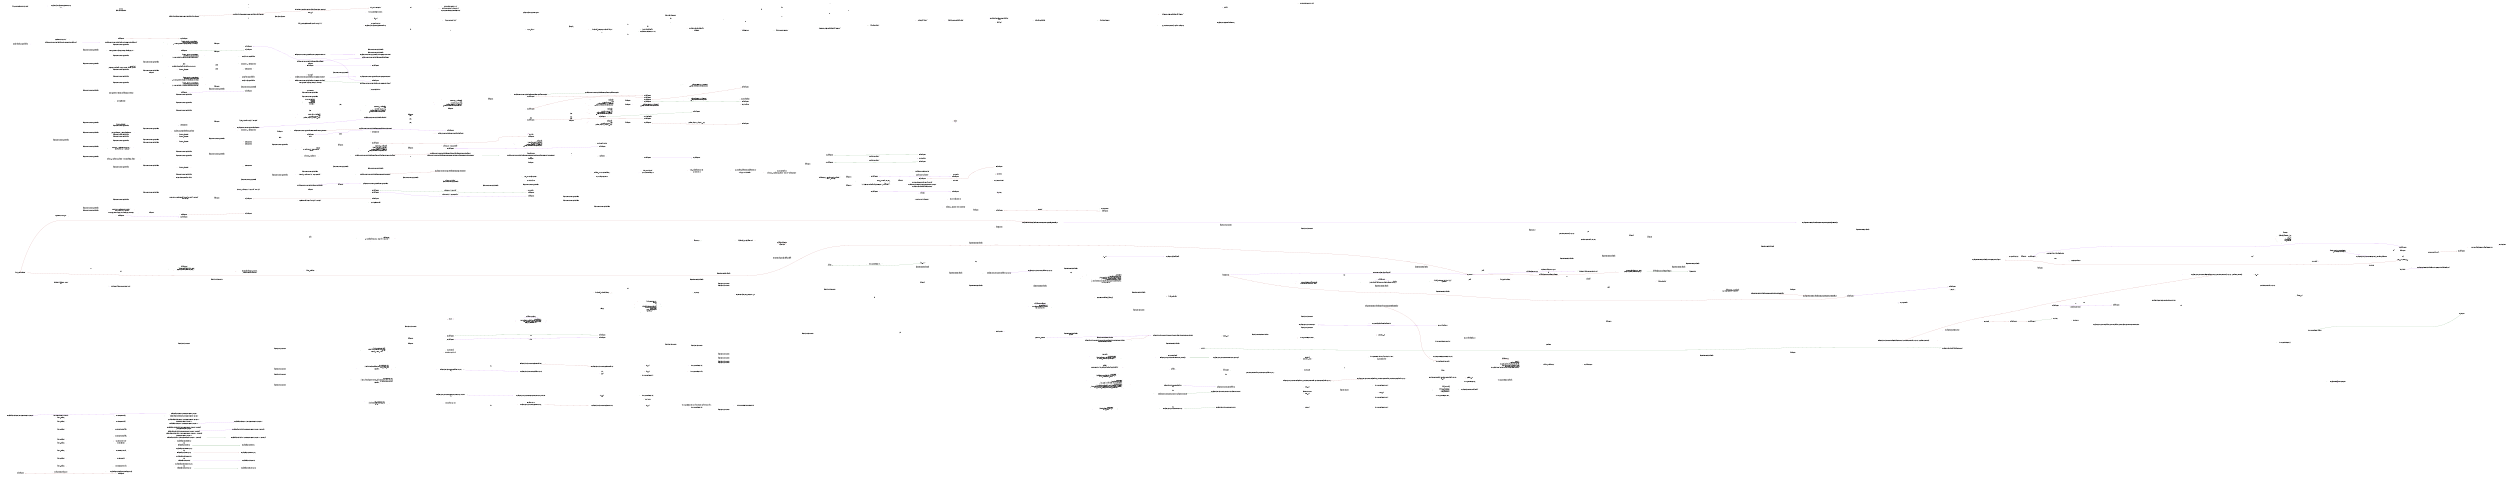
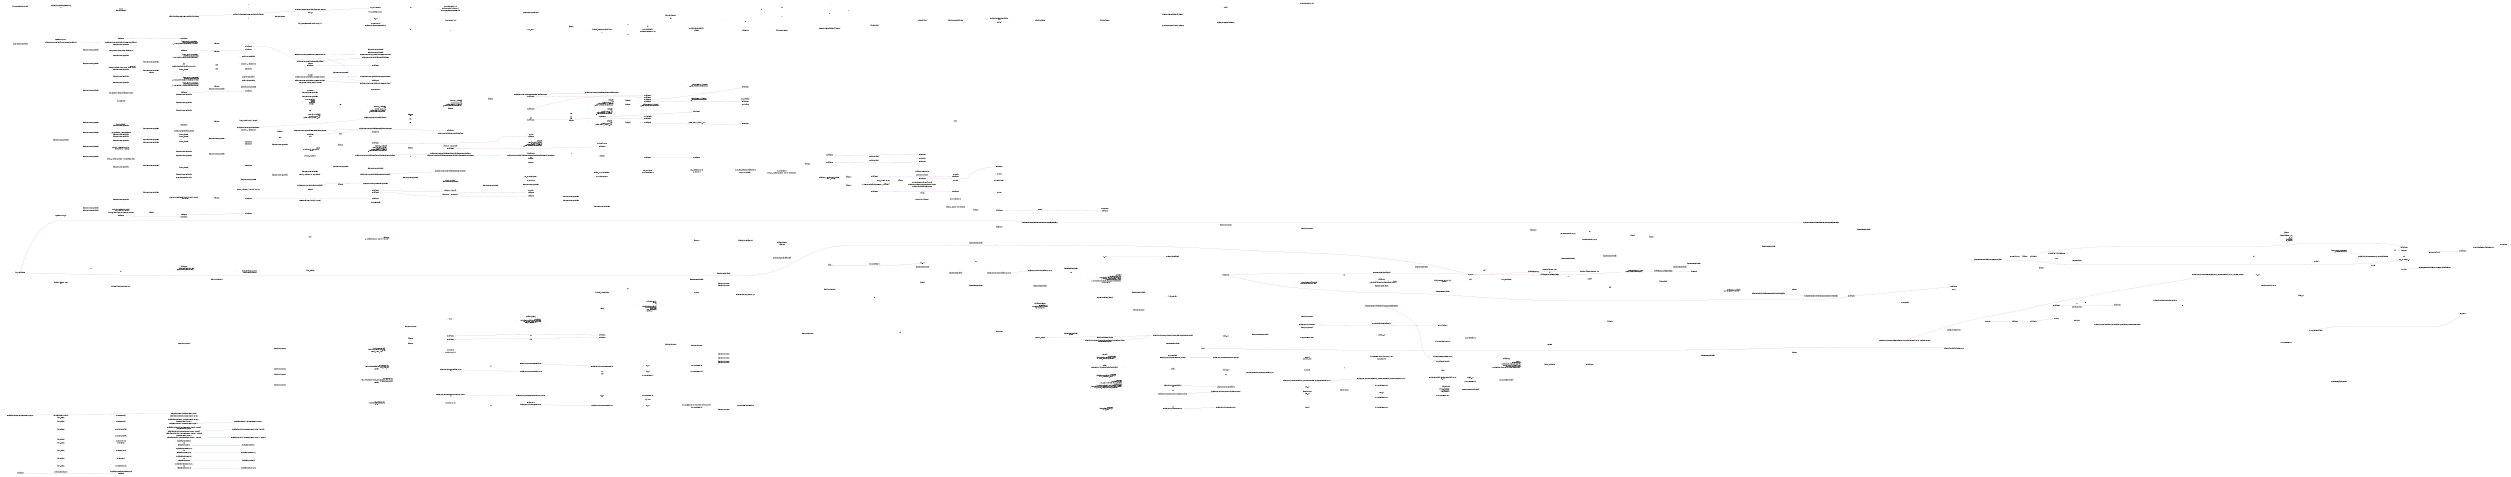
node "Entry HangFire.SqlServer.Entities.ServerData.ServerData()": label "Entry HangFire.SqlServer.Entities.ServerData.ServerData()" -> "Entry HangFire.SqlServer.Entities.ServerData.InvocationData()"
